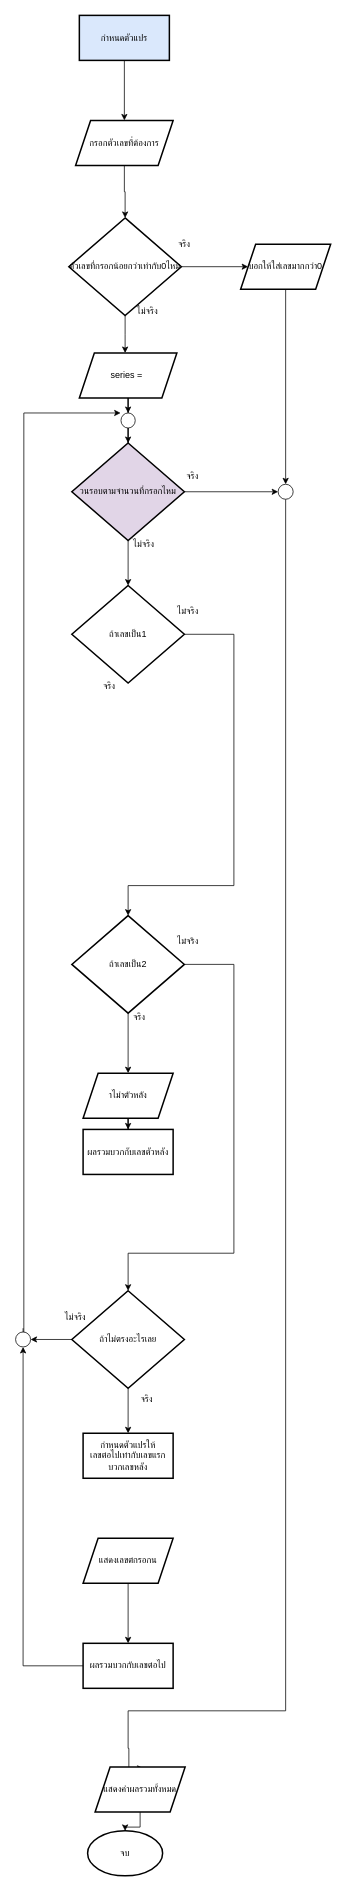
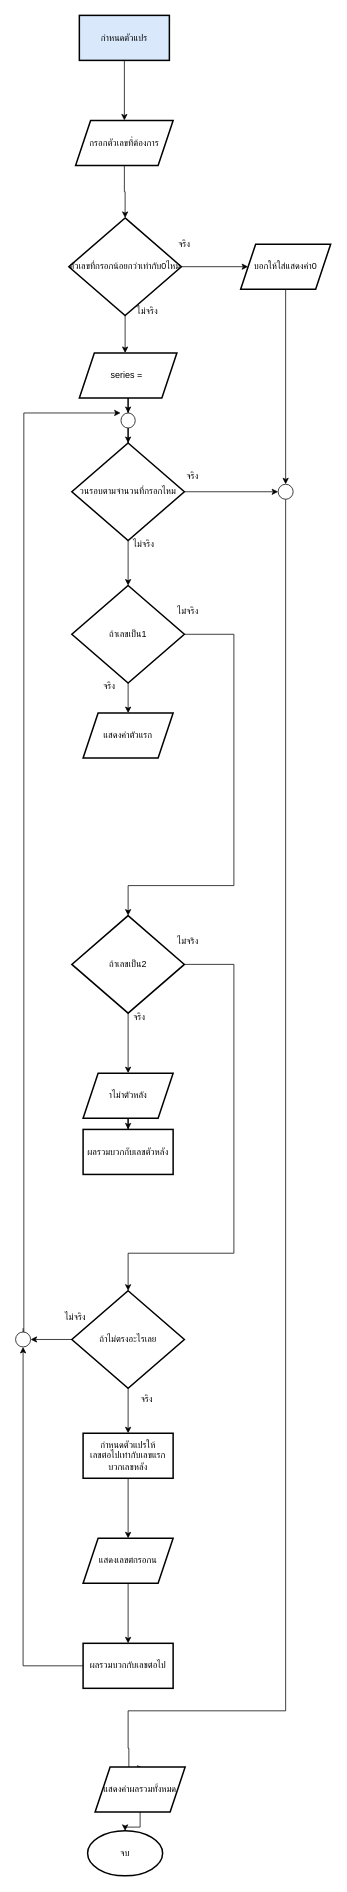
node "บอกให้ใส่เลขมากกว่า0": label "บอกให้ใส่เลขมากกว่า0" -> "บอกให้ใส่แสดงค่า0"
node "วนรอบตามจำนวนที่กรอกไหม": fillcolor #e1d5e7 -> #ffffff
edge "ถ้าเลขเป็น1" -> "แสดงค่าตัวแรก": added
node "แสดงค่าตัวแรก": added
edge "กำหนดตัวแปรให้ เลขต่อไปเท่ากับเลขแรกบวกเลขหลัง" -> "แสดงเลขต่กรอกน": added
